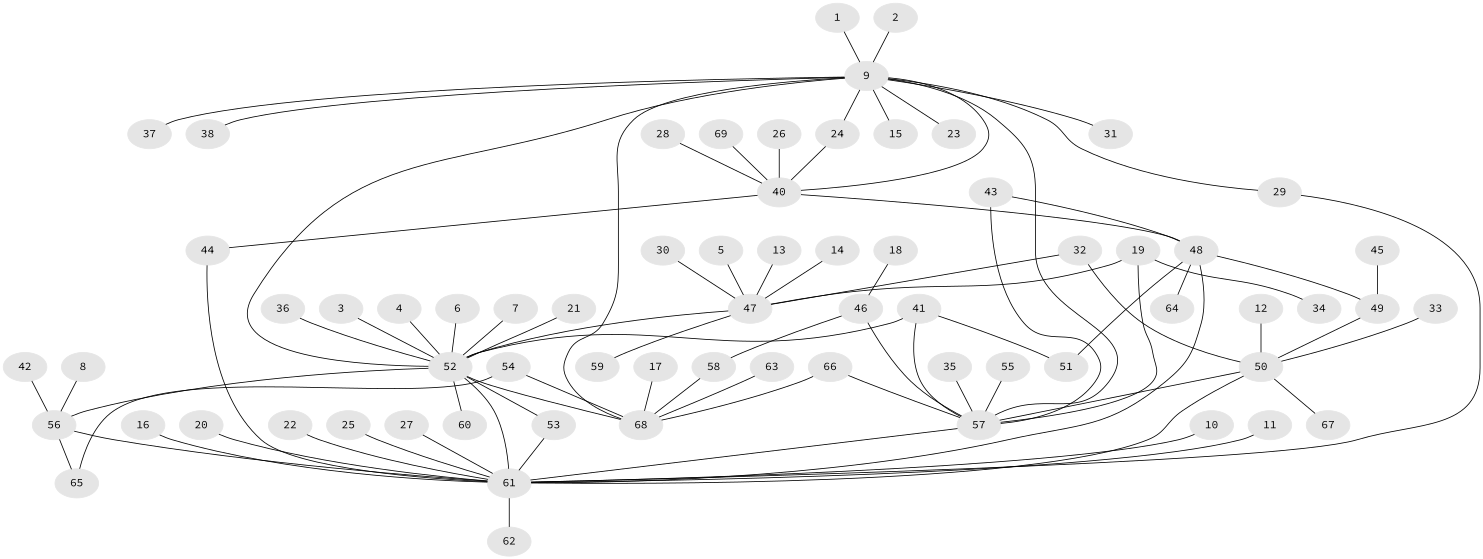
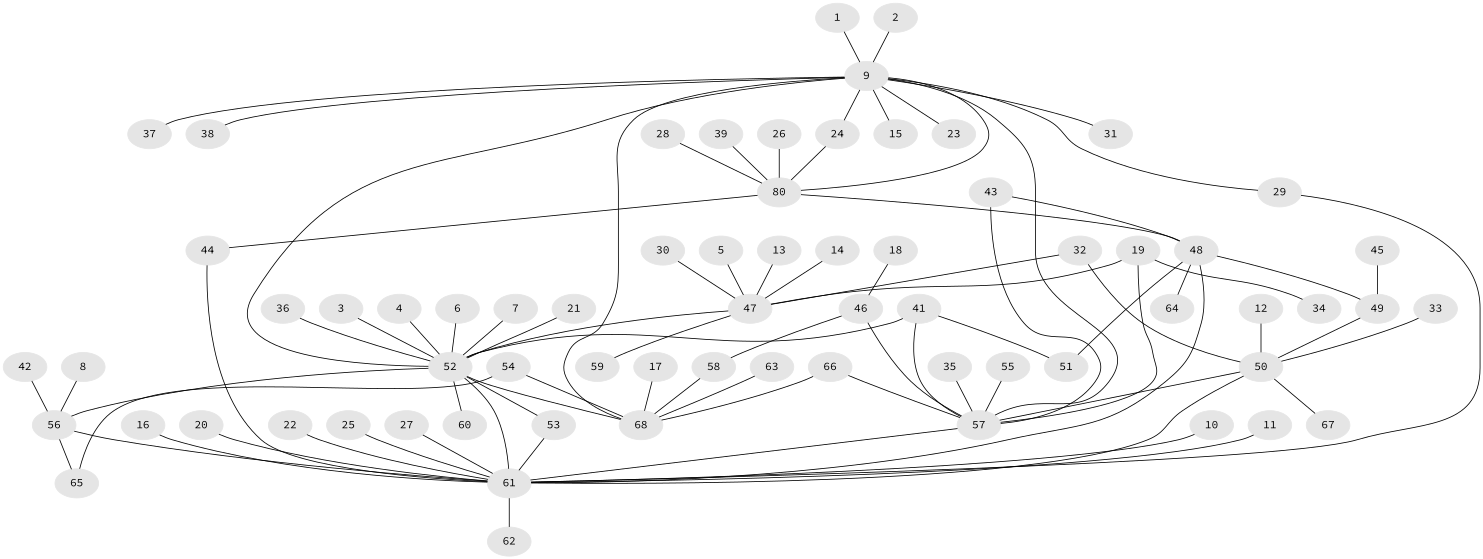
node "69": label "69" -> "39"
node "40": label "40" -> "80"
